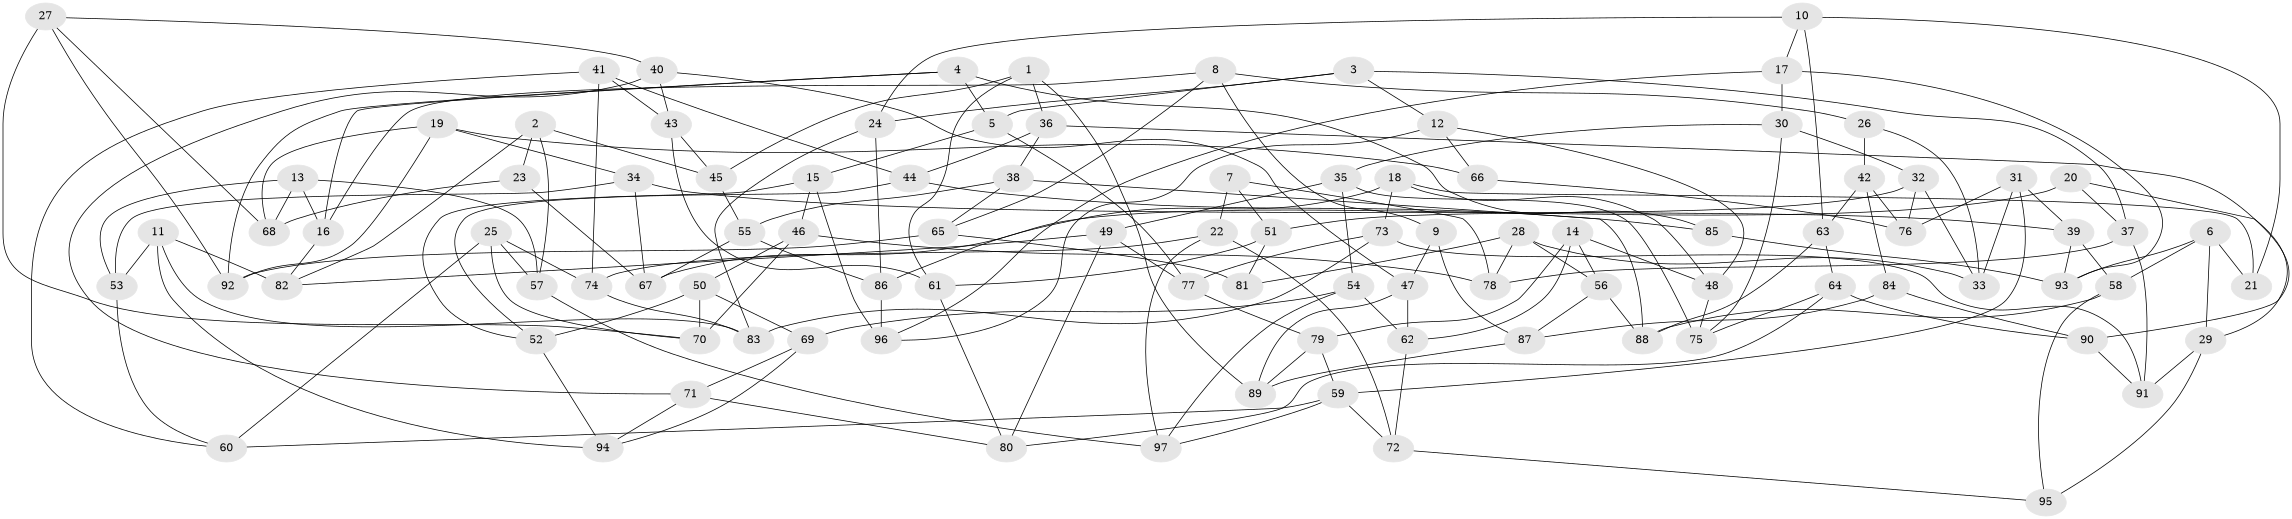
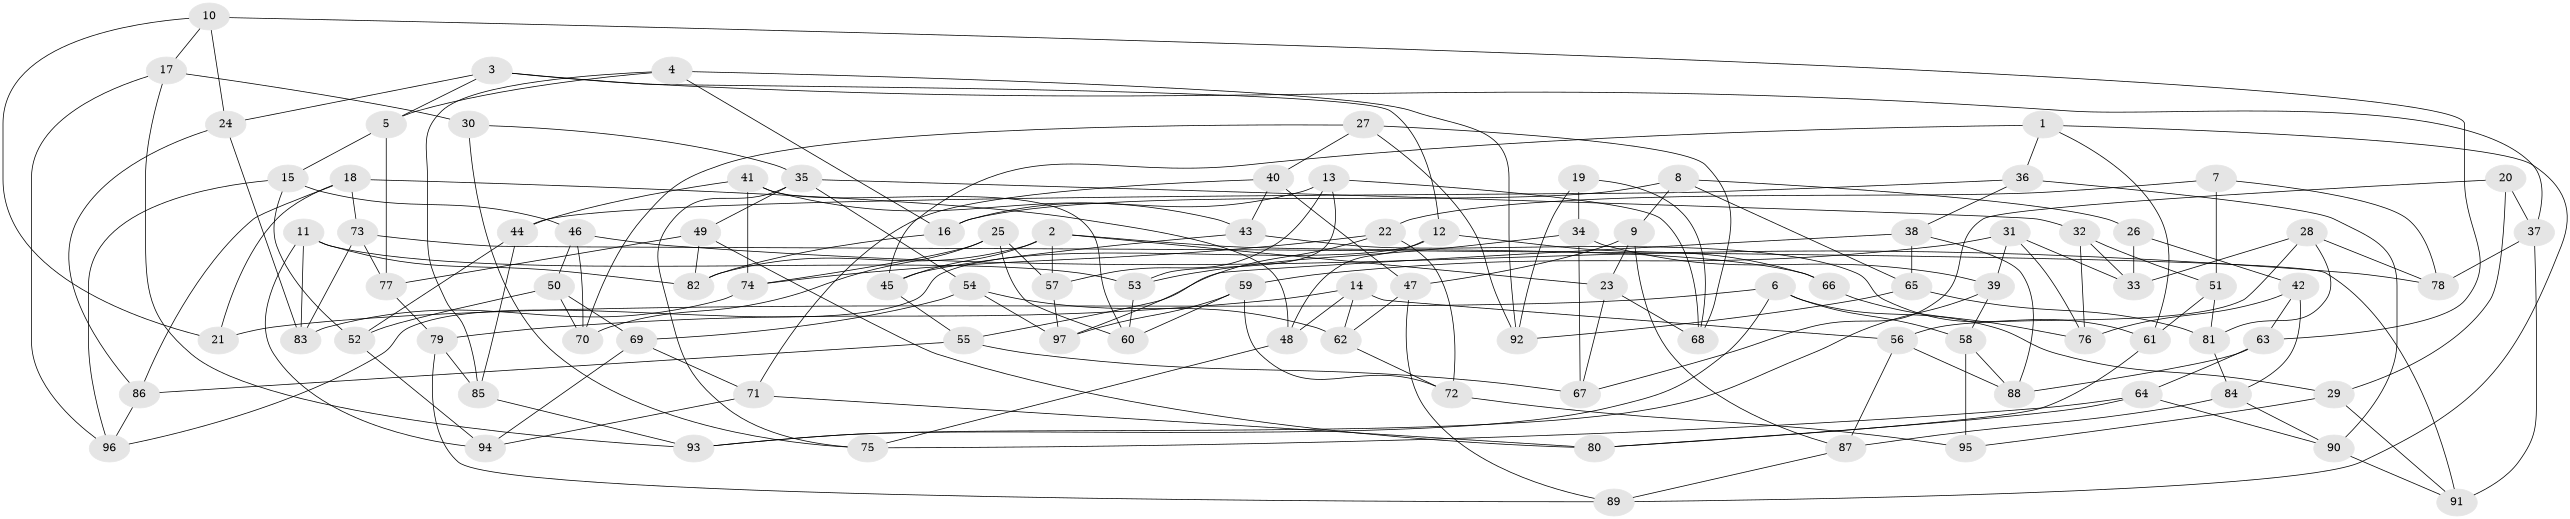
edge "19" -- "66": now "2" -- "66"
edge "30" -- "32": now "35" -- "32"
edge "9" -- "23": added
edge "79" -- "59": now "79" -- "85"
edge "81" -- "84": added
